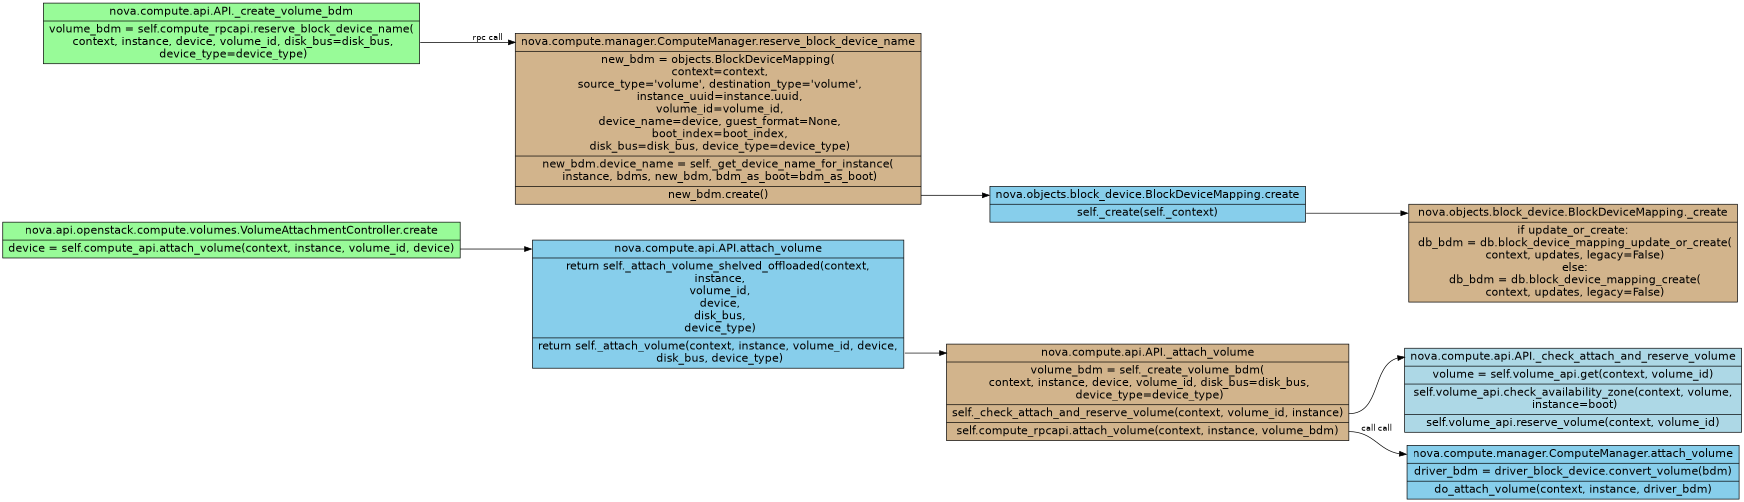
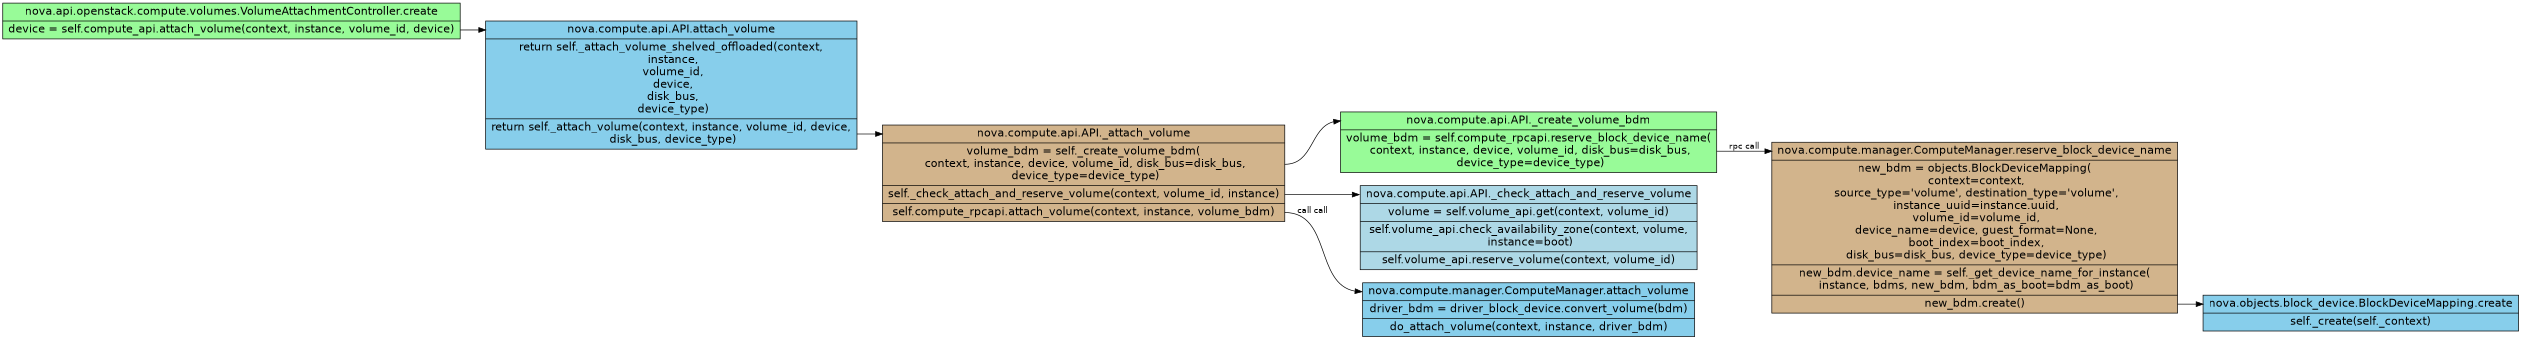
edge "nova.compute.api.API._attach_volume" -> "nova.compute.api.API._create_volume_bdm": added
node "nova.objects.block_device.BlockDeviceMapping._create": removed
